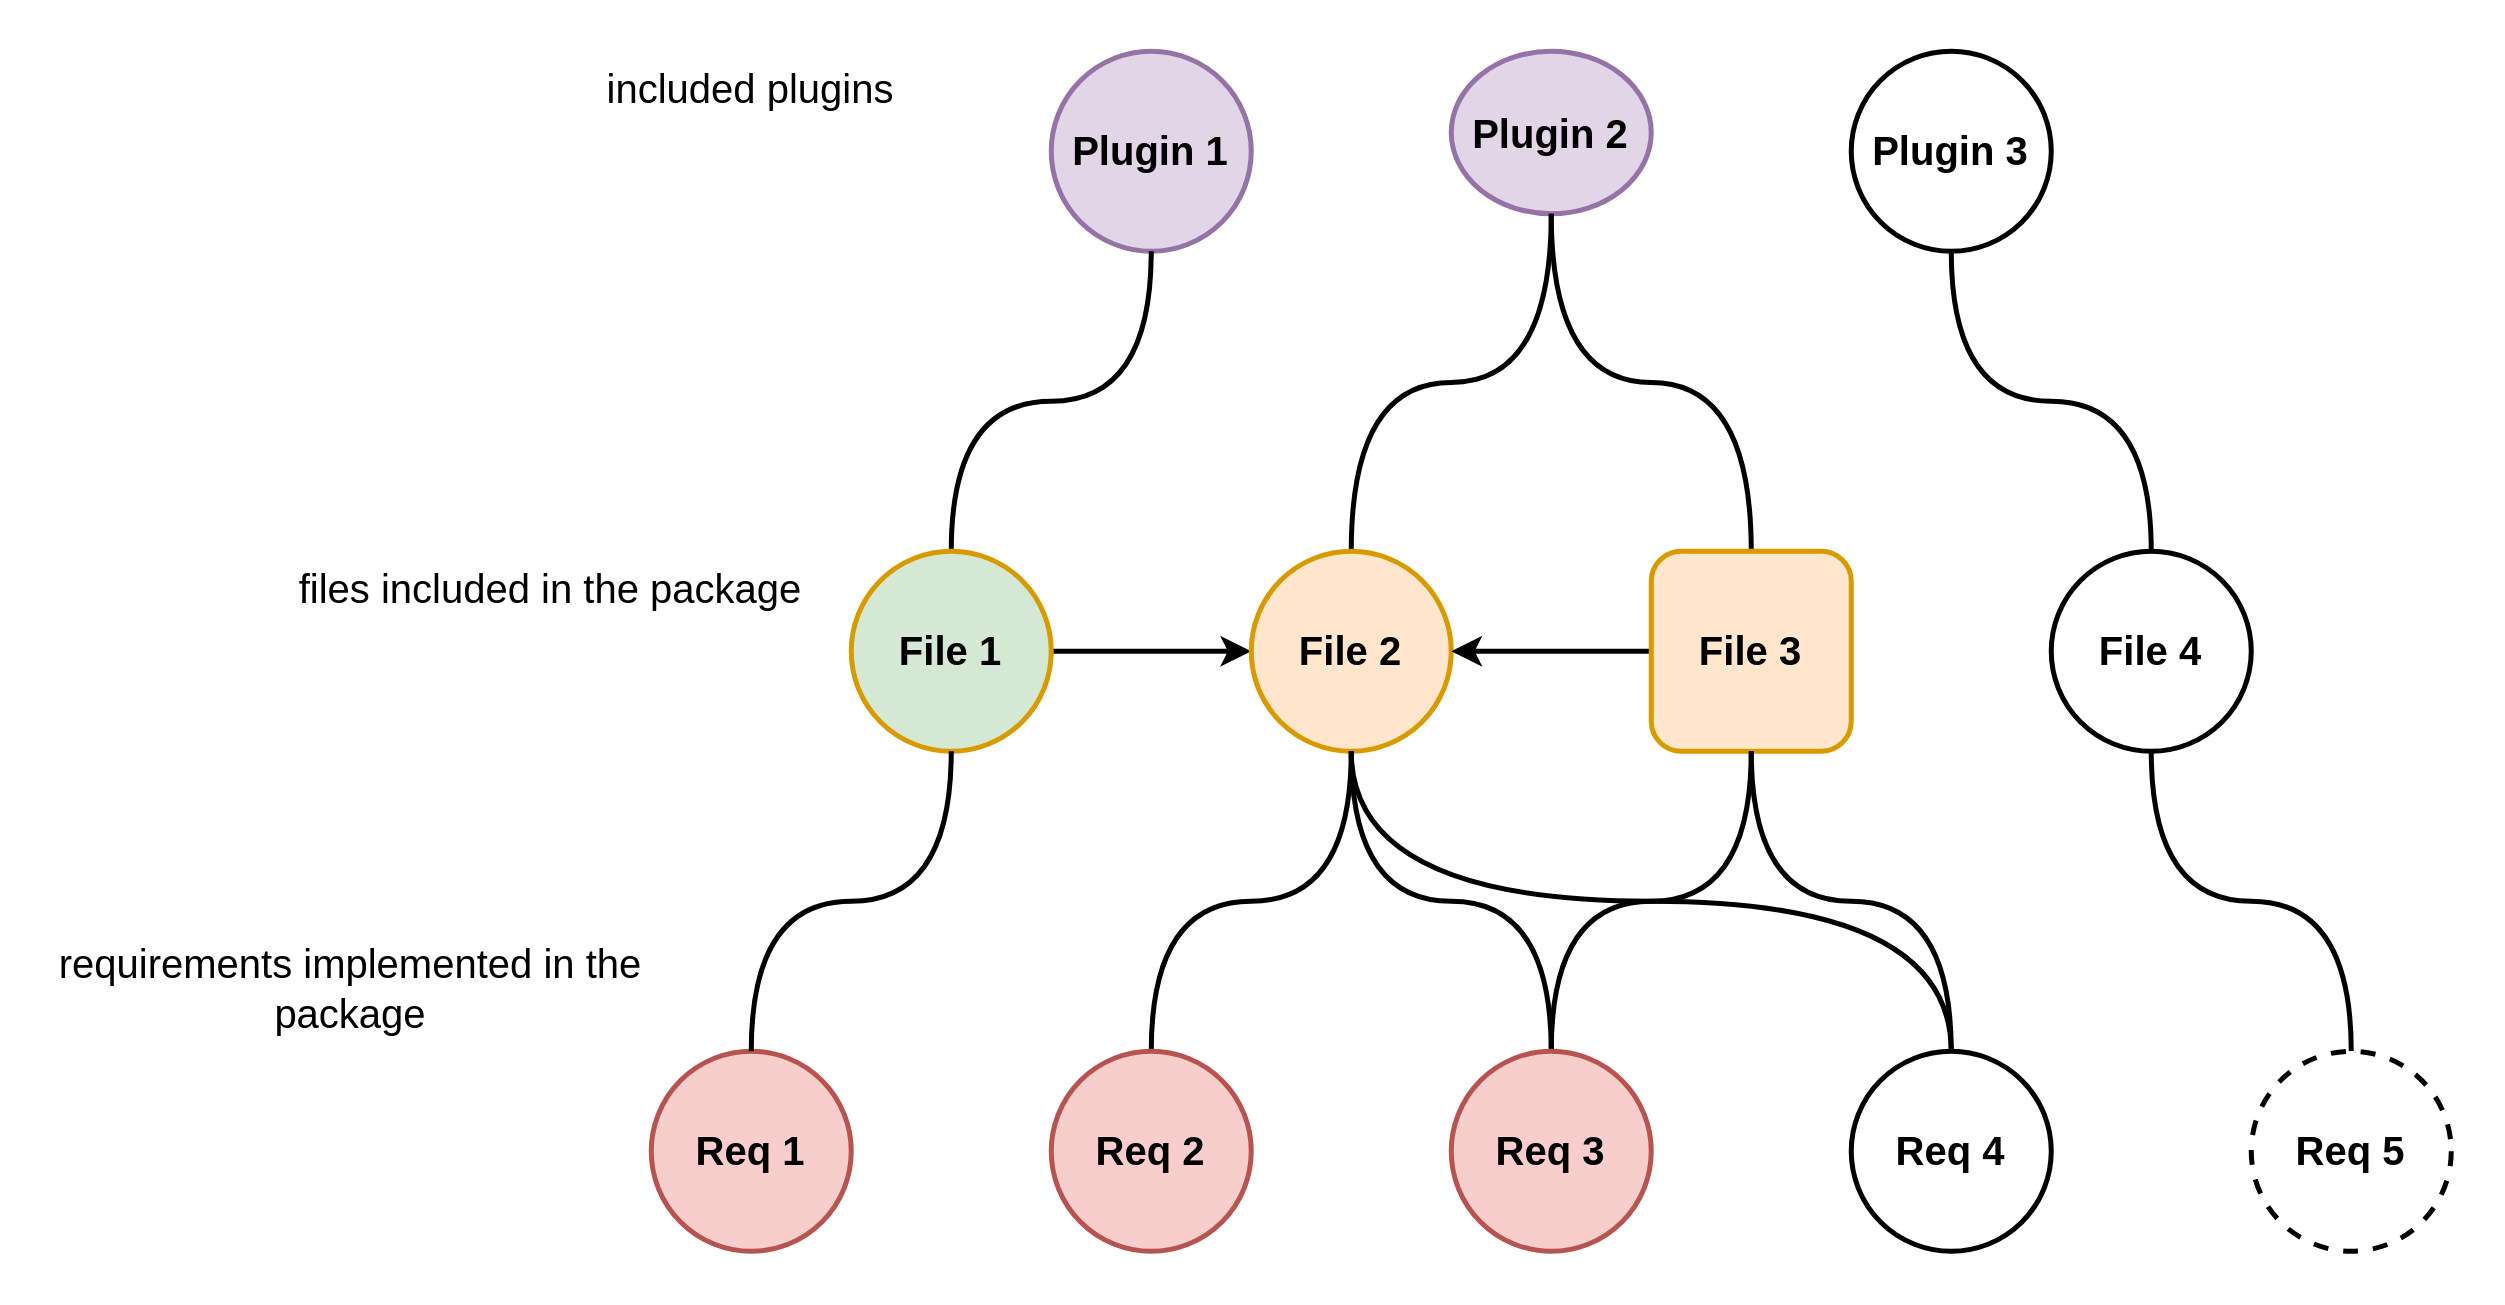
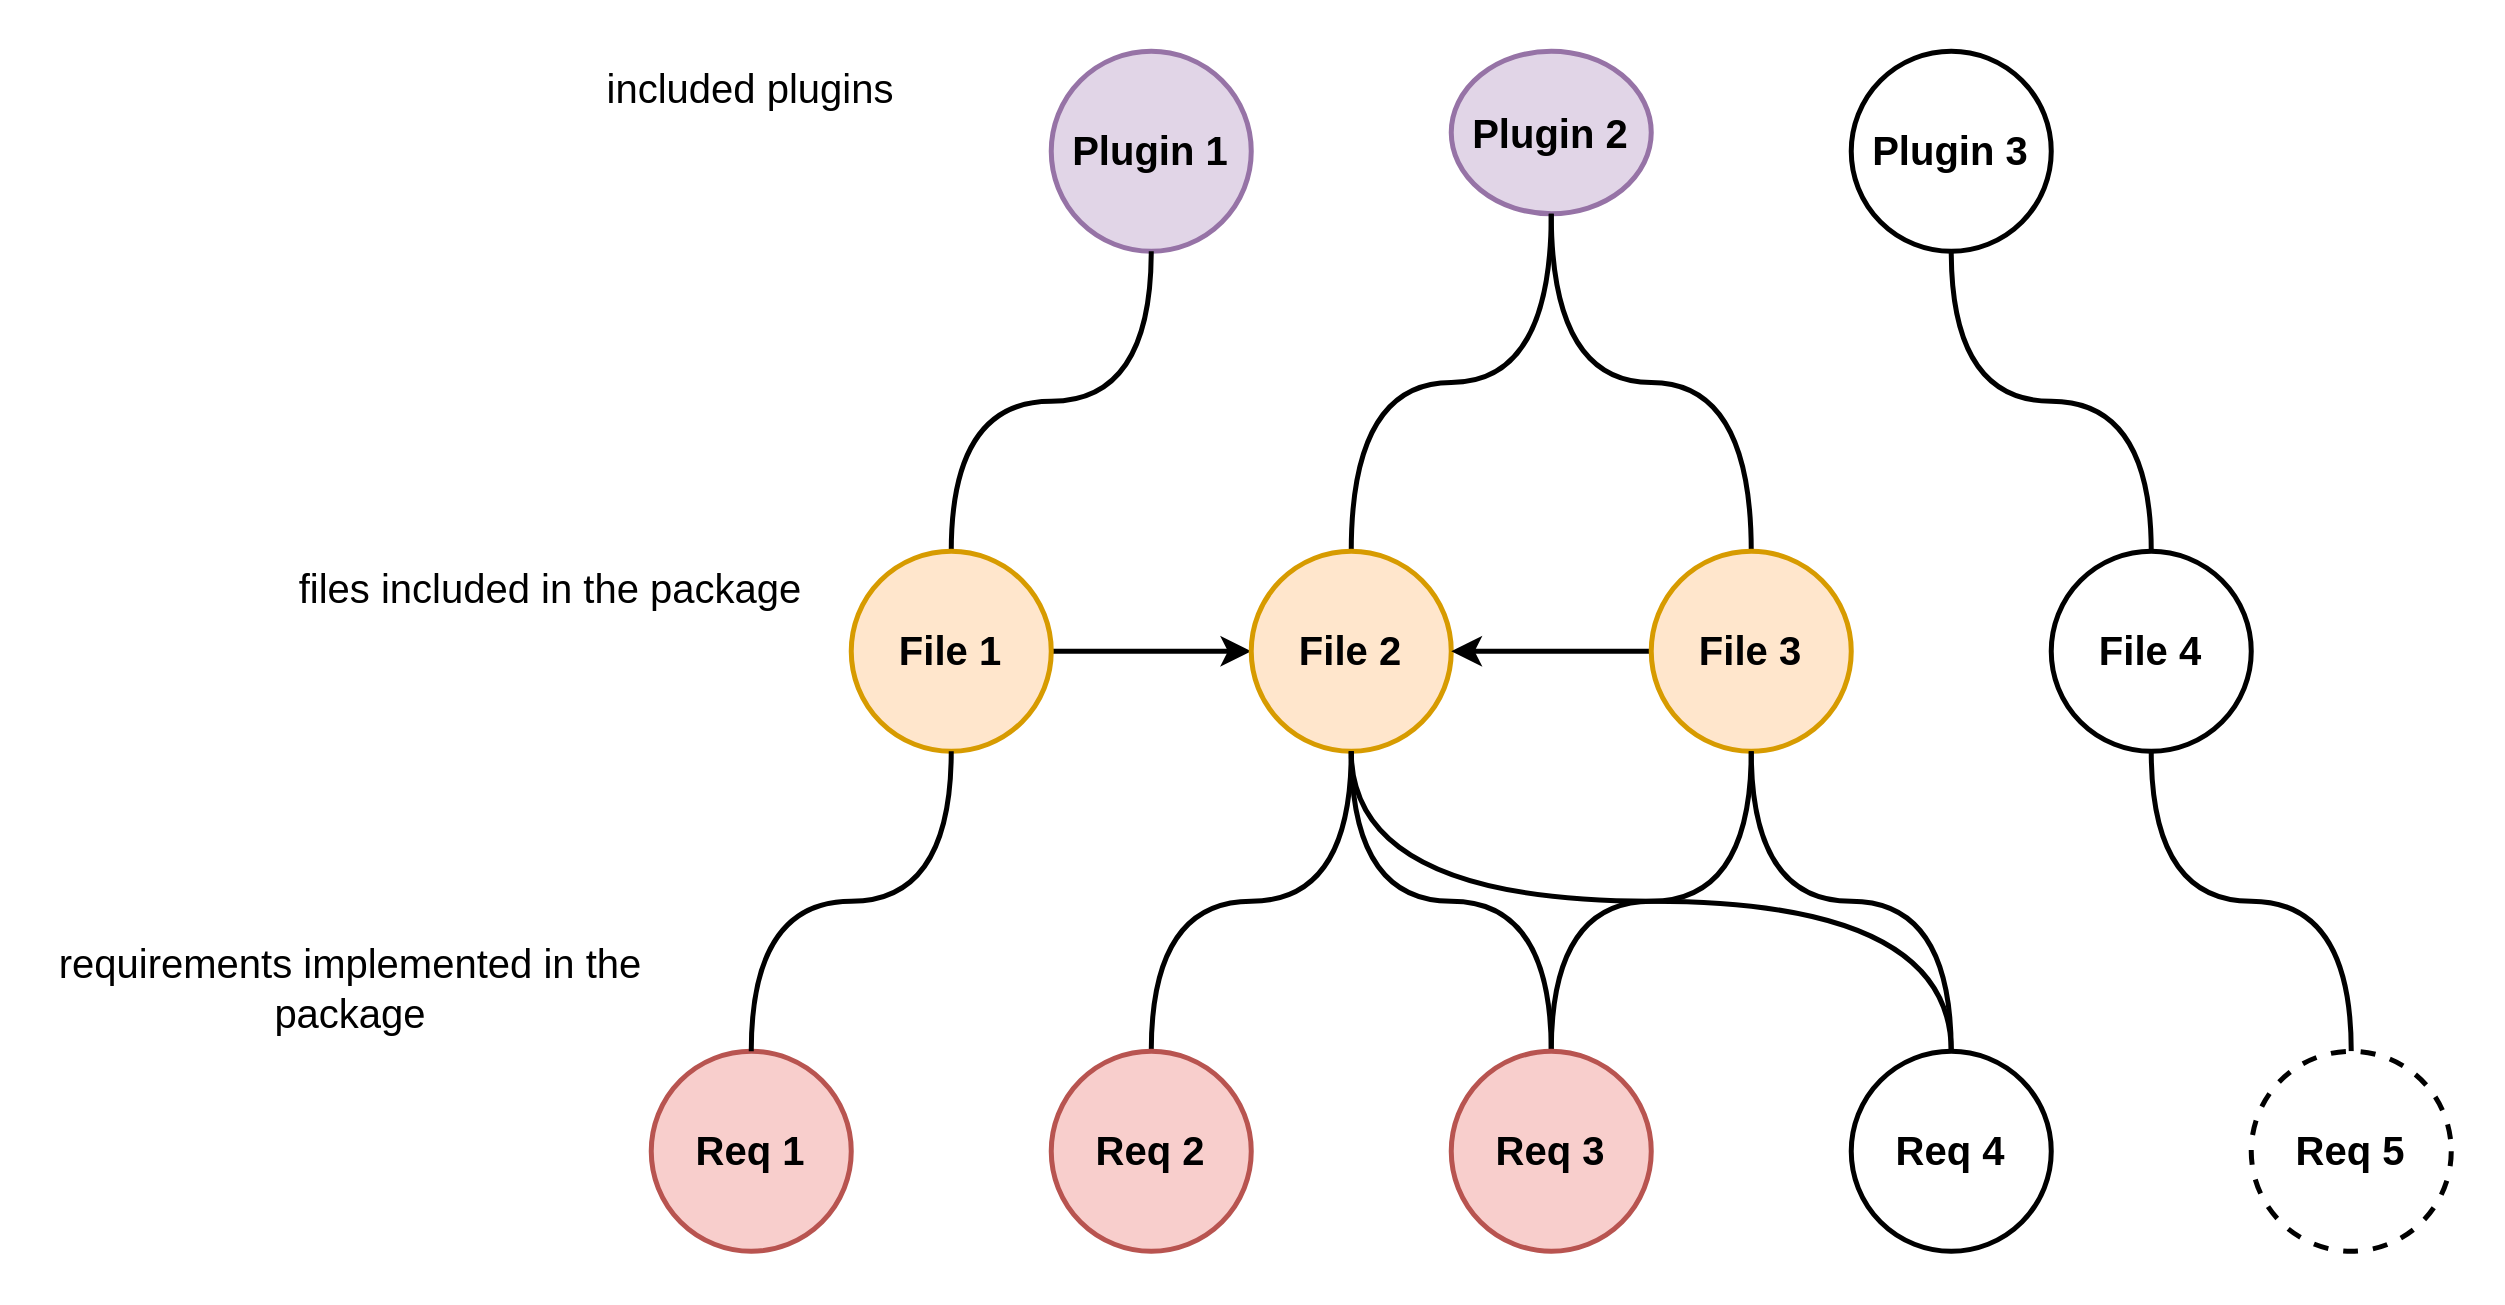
node "File 1": fillcolor #d5e8d4 -> #ffe6cc
node "File 3": shape rounded rectangle -> ellipse
